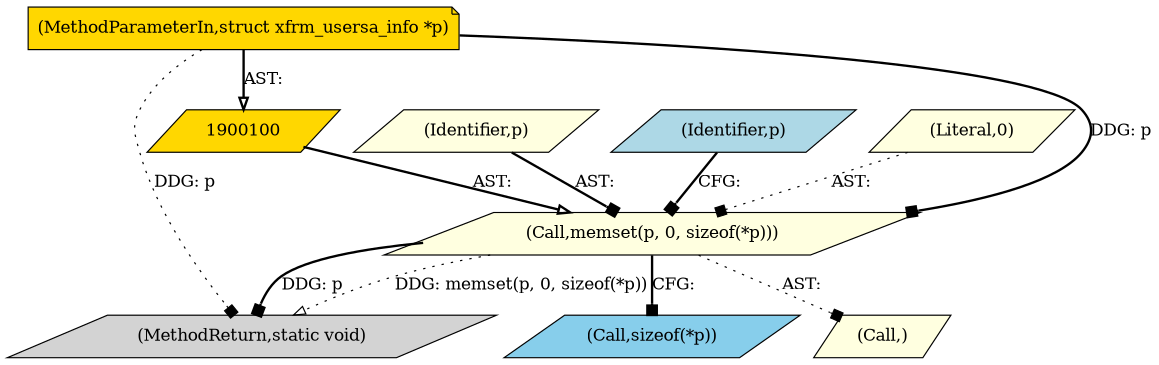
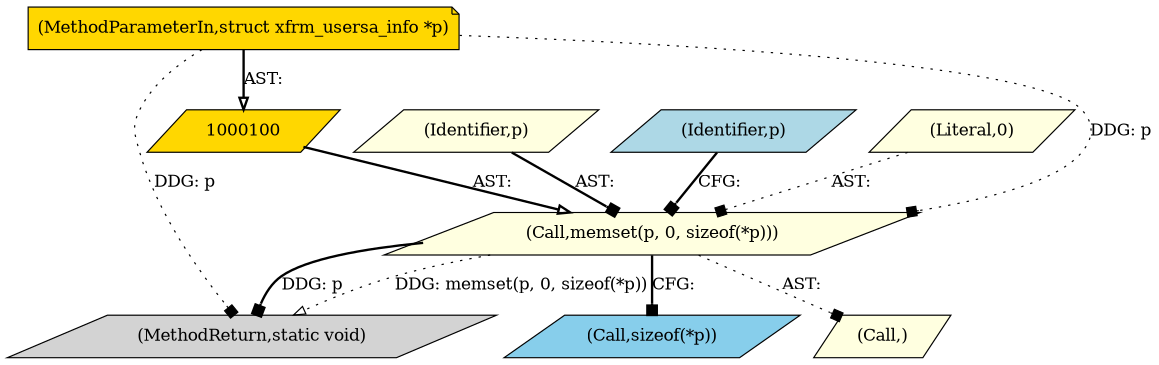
edge "(MethodParameterIn,struct xfrm_usersa_info *p)" -> "(Call,memset(p, 0, sizeof(*p)))": style bold -> dotted
node "1900100": label "1900100" -> "1000100"
